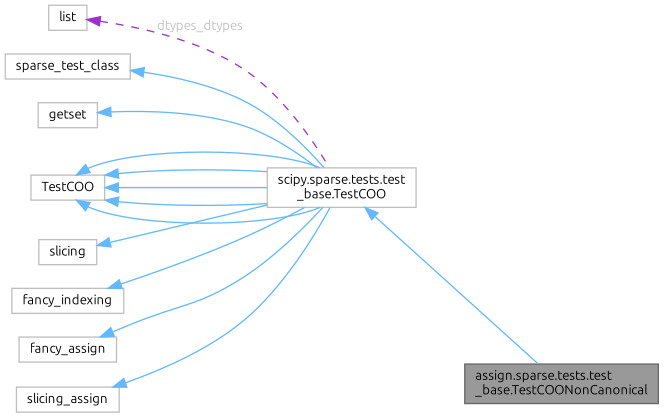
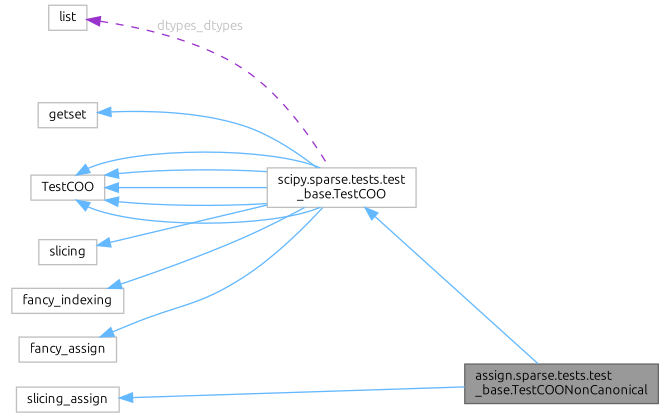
node "sparse_test_class": removed
edge "scipy.sparse.tests.test _base.TestCOO" -> "slicing_assign": now "assign.sparse.tests.test _base.TestCOONonCanonical" -> "slicing_assign"
